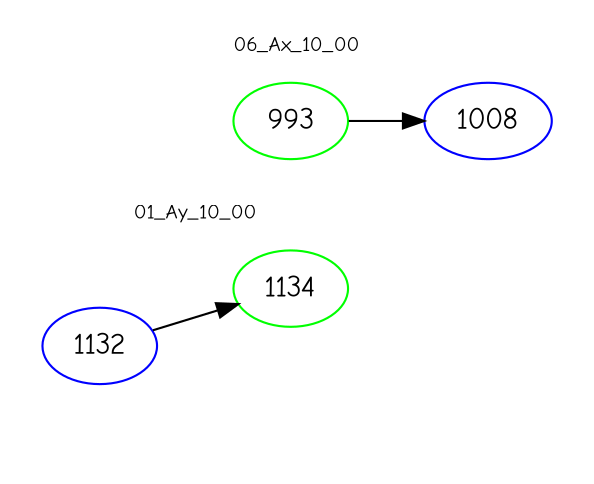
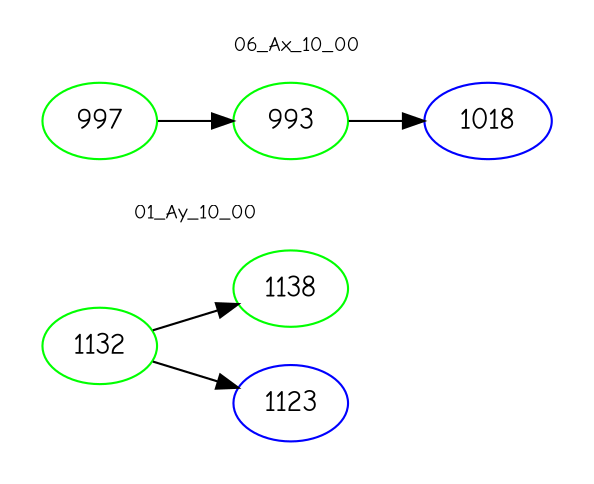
node "997": added
node "1008": label "1008" -> "1018"
node "1134": label "1134" -> "1138"
node "1132": color blue -> green
node "1123": added
